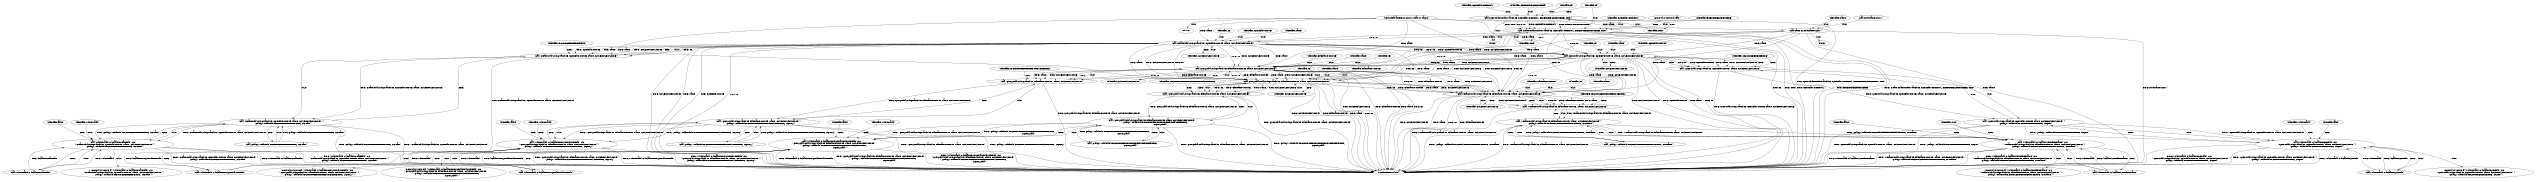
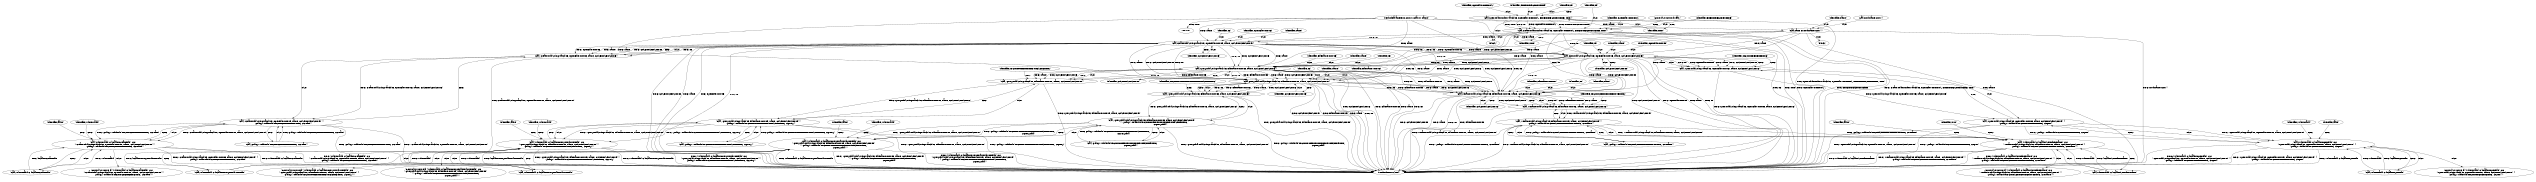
edge "(MethodParameterIn,const wchar_t* name)" -> "1000101": label "AST: " -> "DDG: AND"
node "(Identifier,IPC_NTCREATEFILE_TAG)": removed
